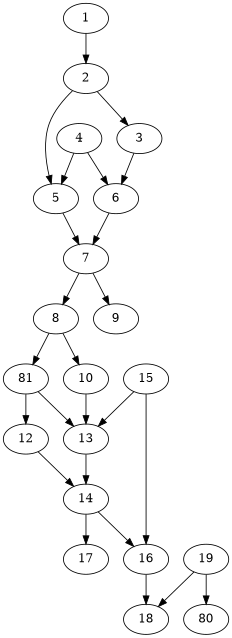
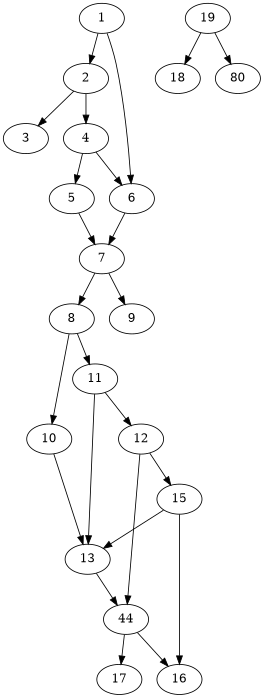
edge "2" -> "5": now "2" -> "4"
edge "3" -> "6": now "1" -> "6"
node "81": label "81" -> "11"
edge "12" -> "15": added
node "14": label "14" -> "44"
edge "16" -> "18": removed
